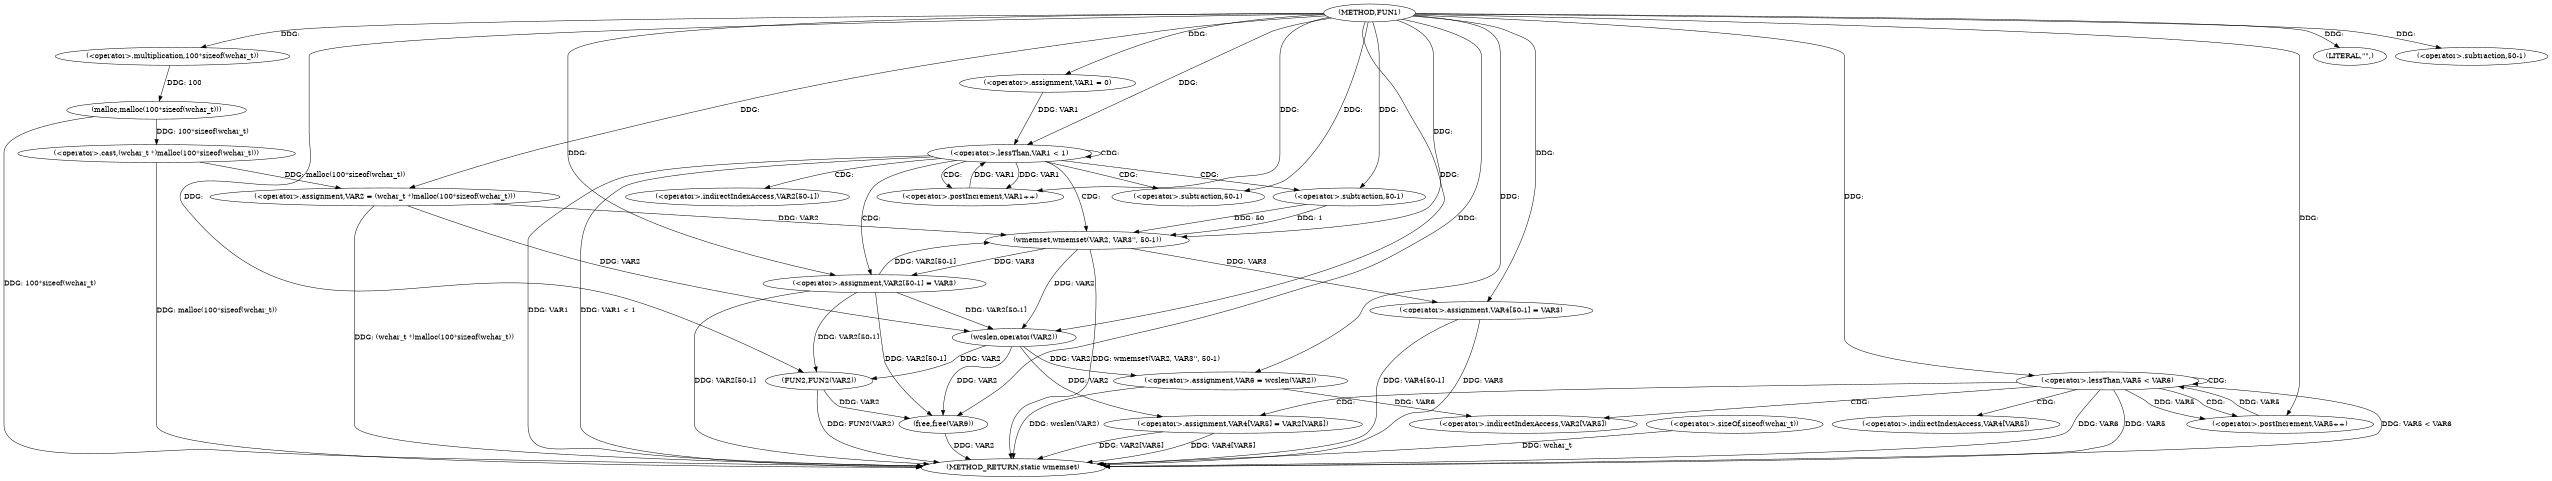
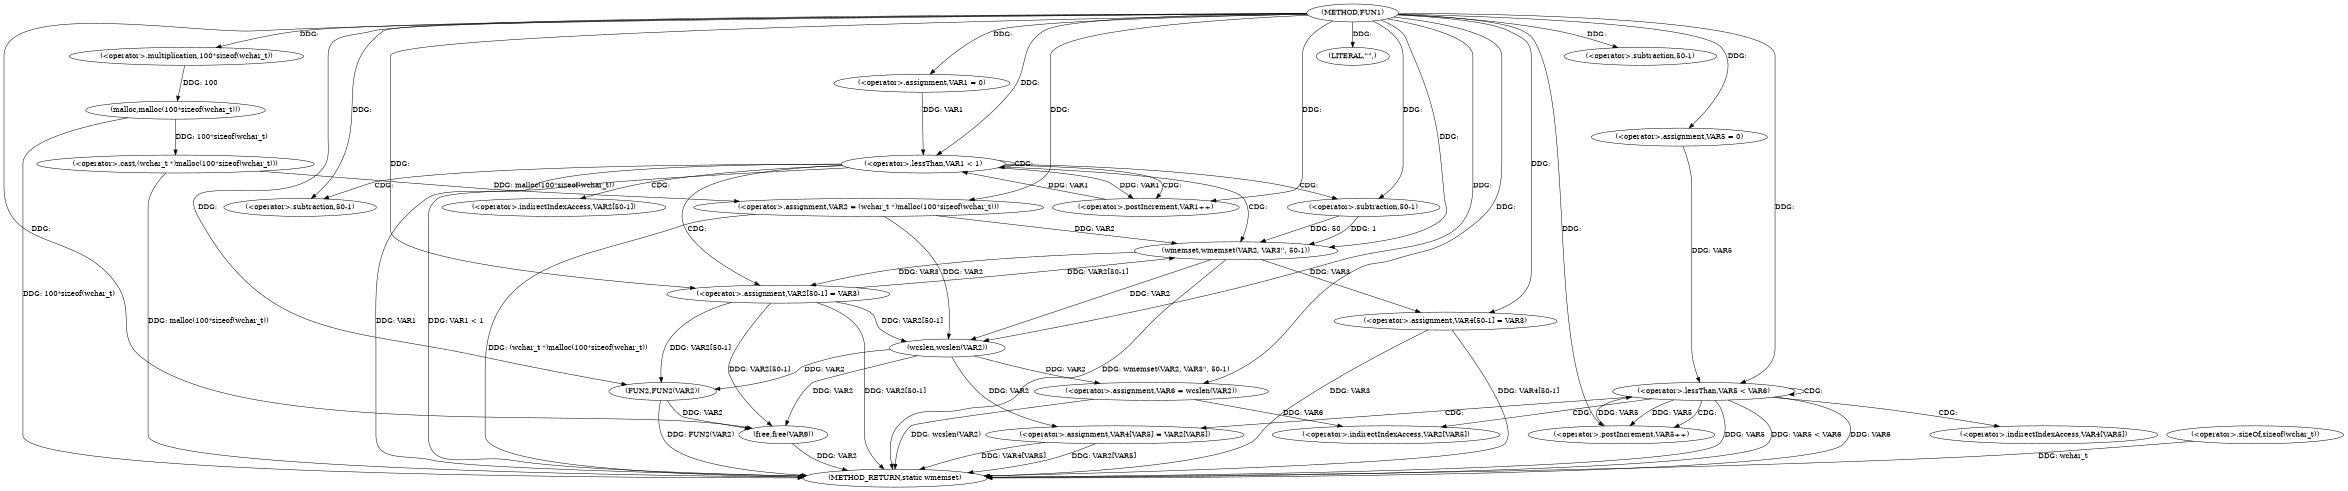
node "(<operator>.assignment,VAR5 = 0)": added
node "(wcslen,operator(VAR2))": label "(wcslen,operator(VAR2))" -> "(wcslen,wcslen(VAR2))"
